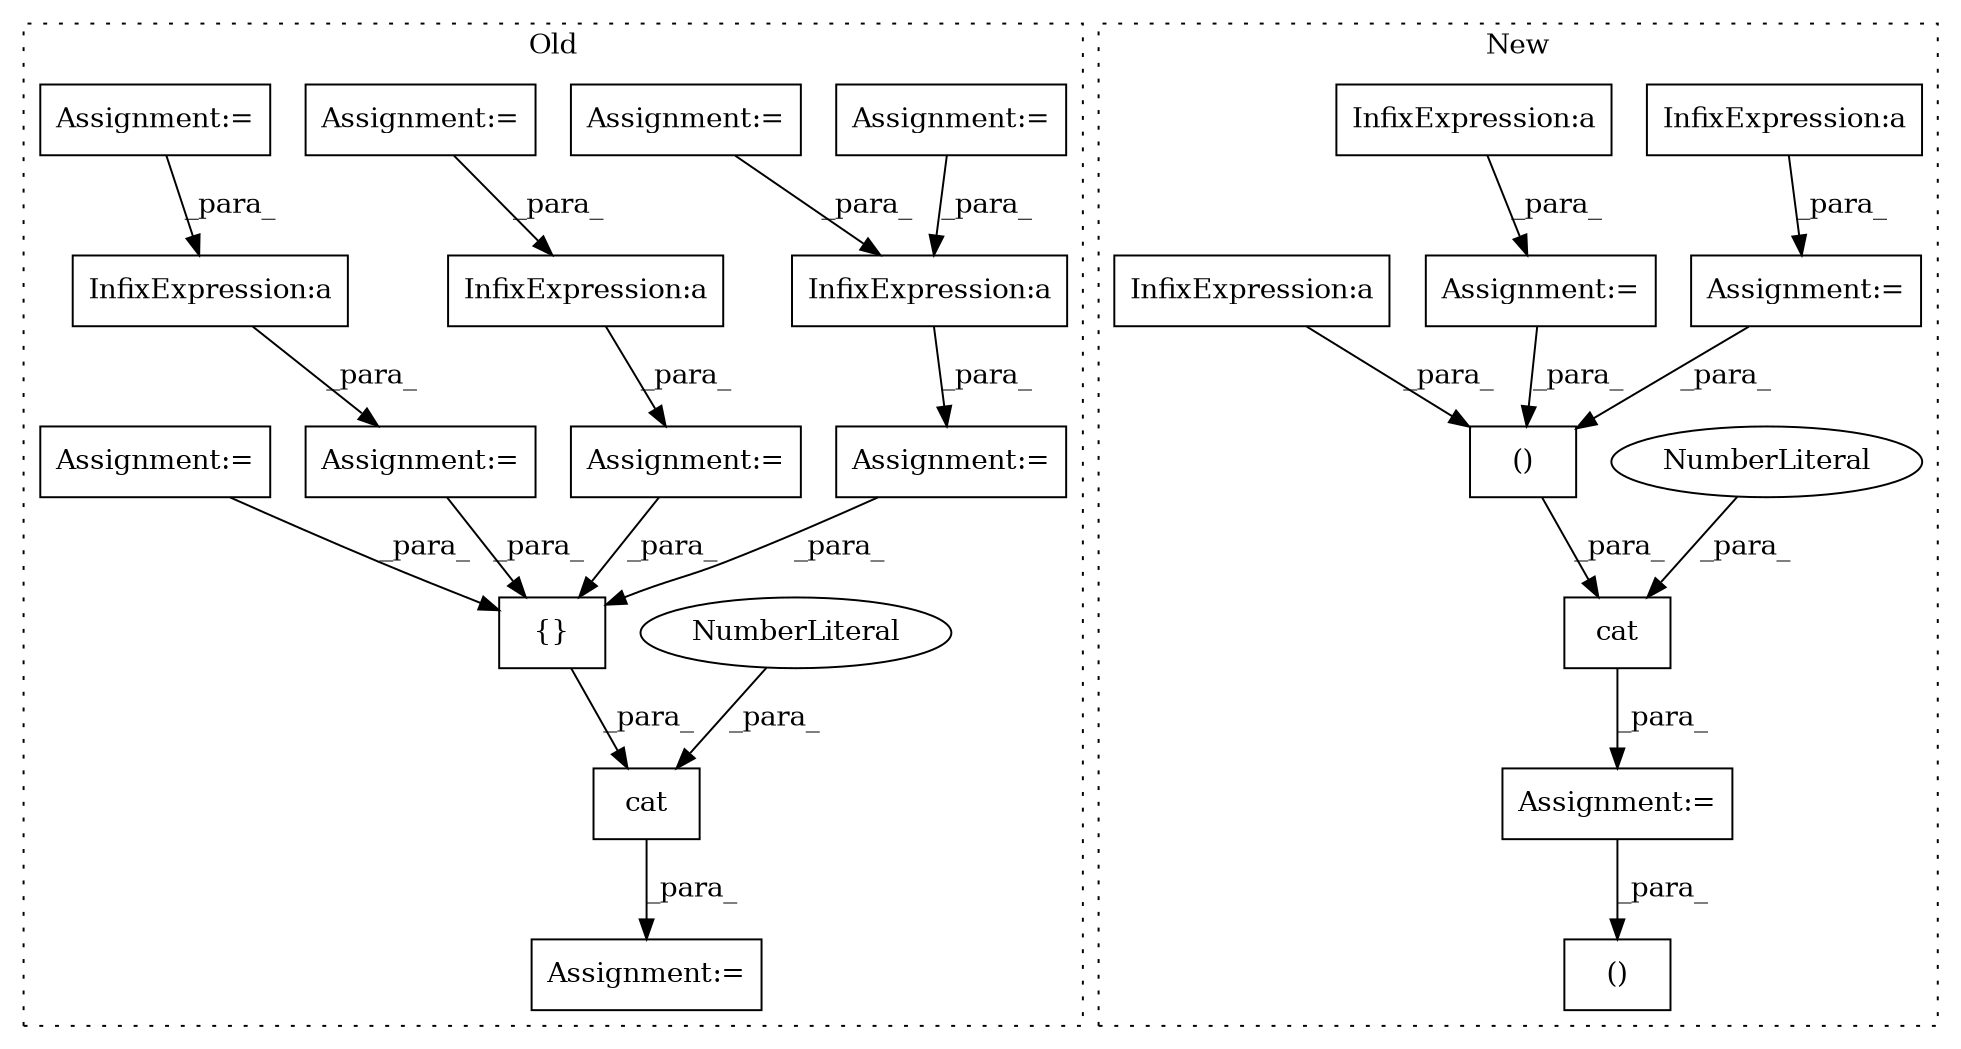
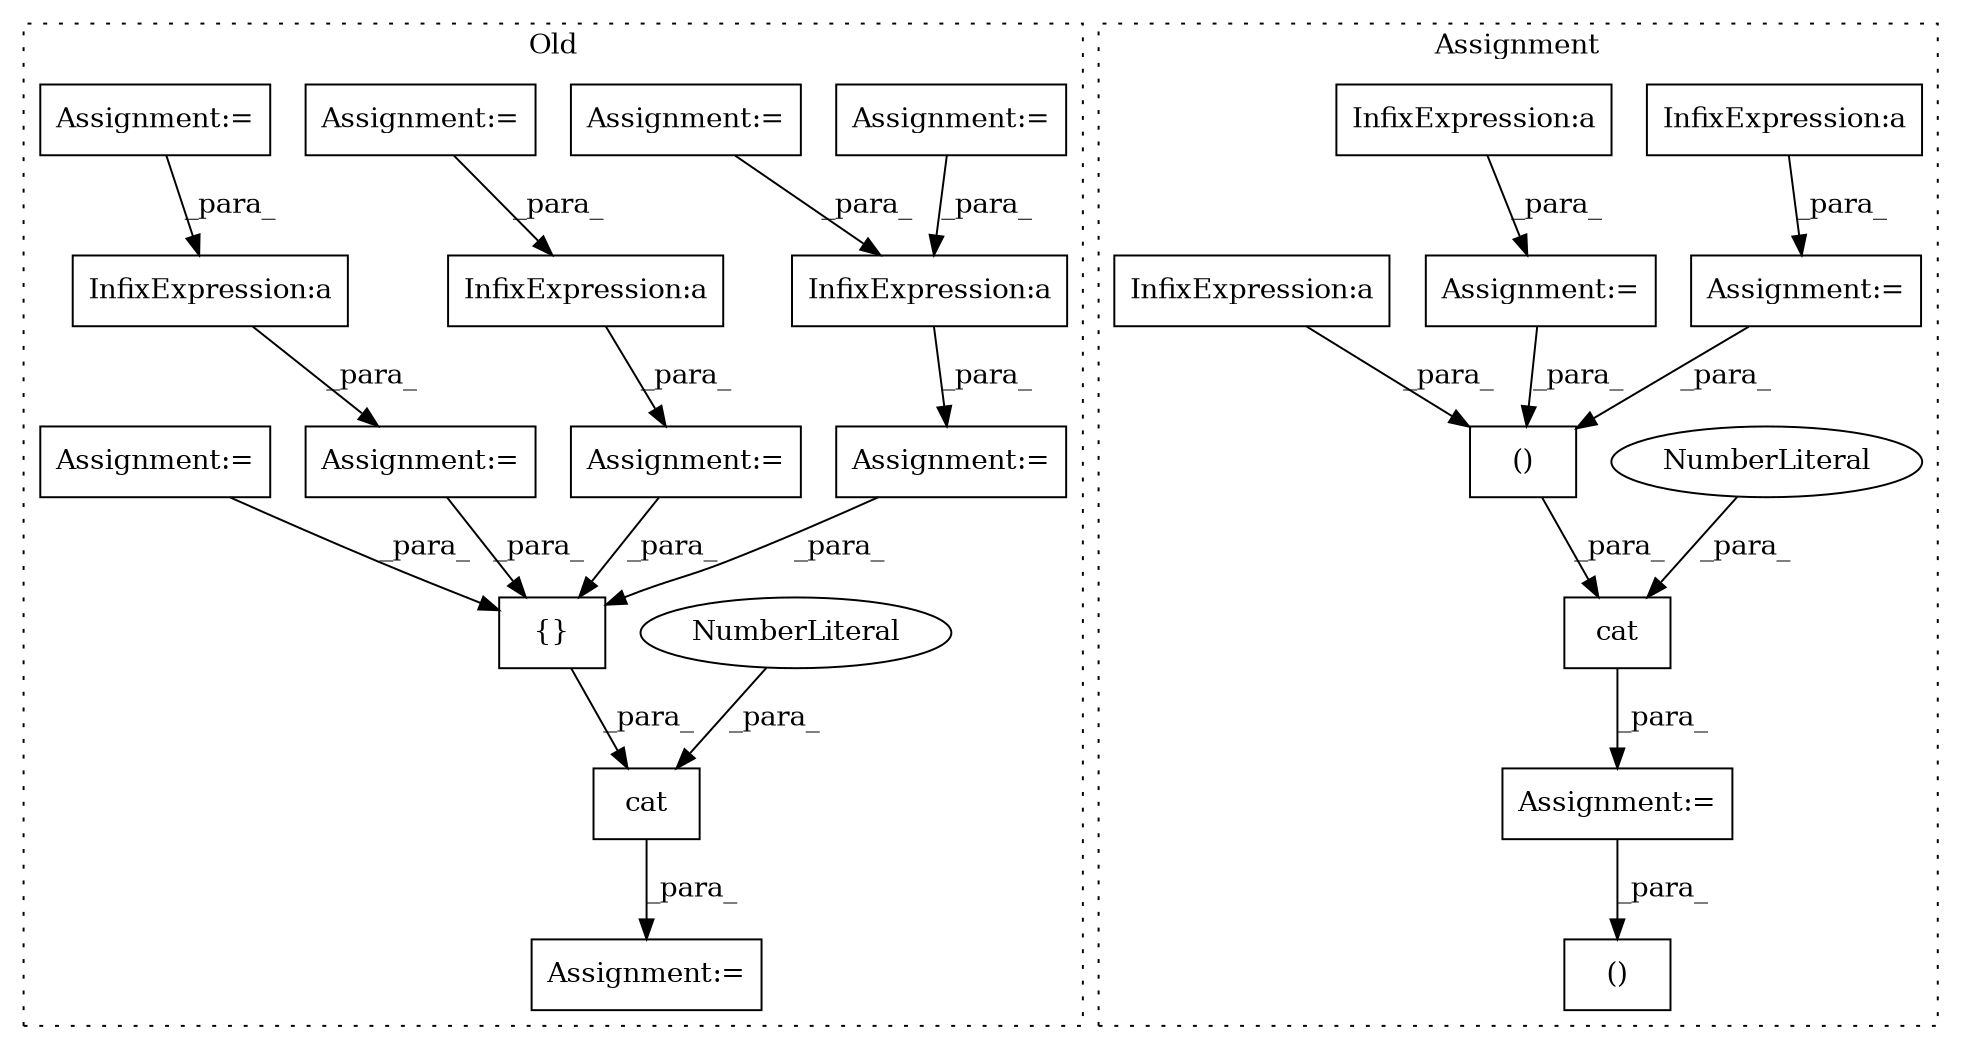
cluster "New": label "New" -> "Assignment"
